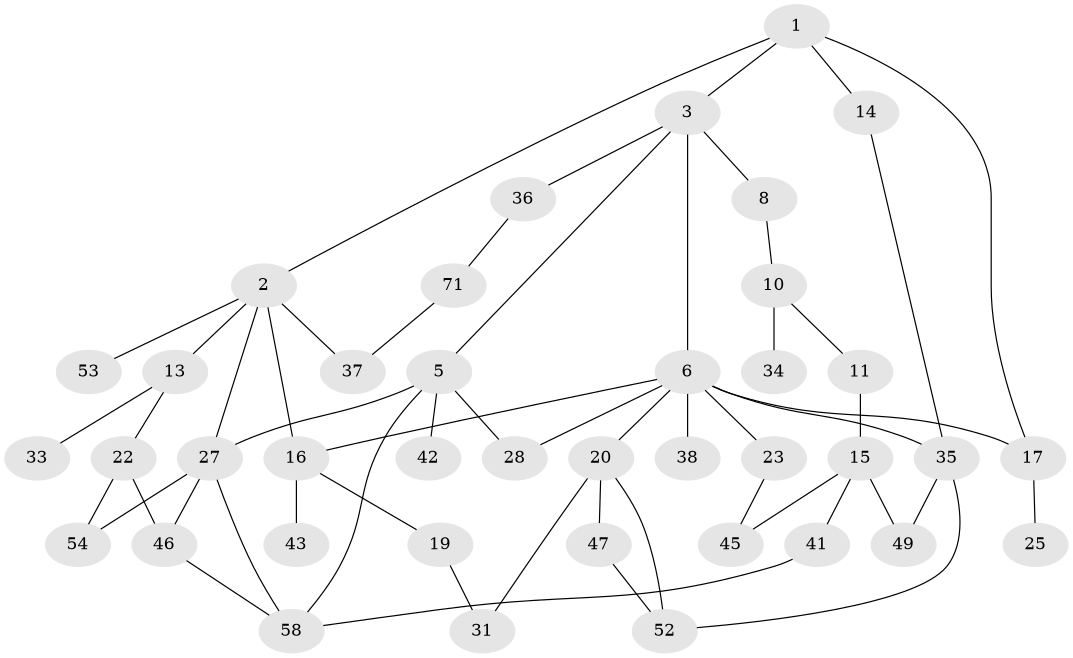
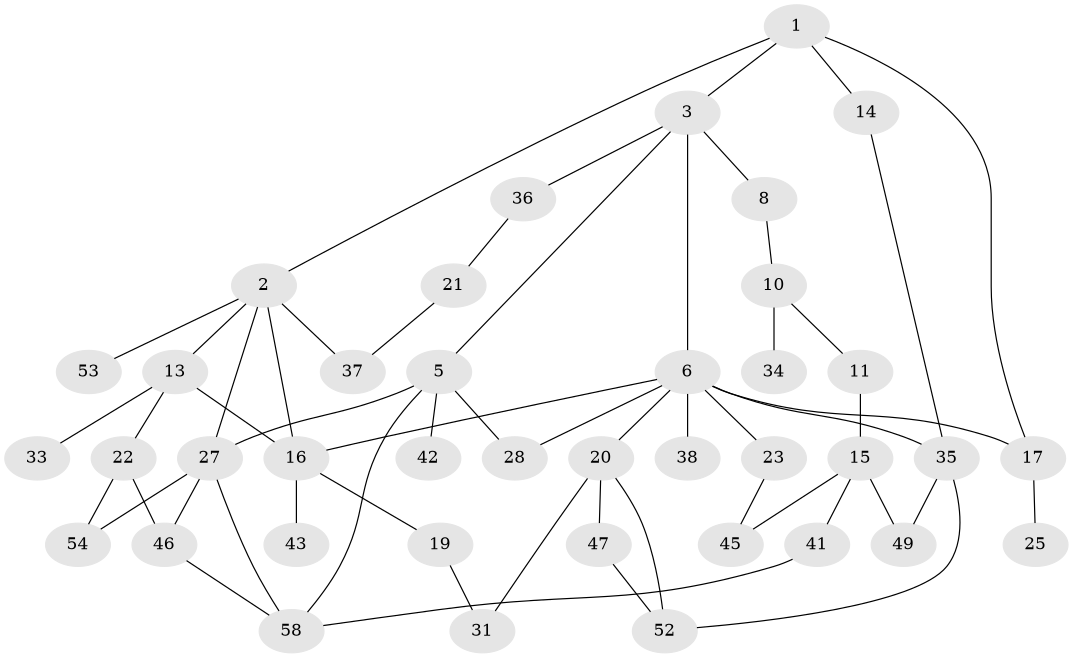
node "71": label "71" -> "21"
edge "13" -- "16": added
